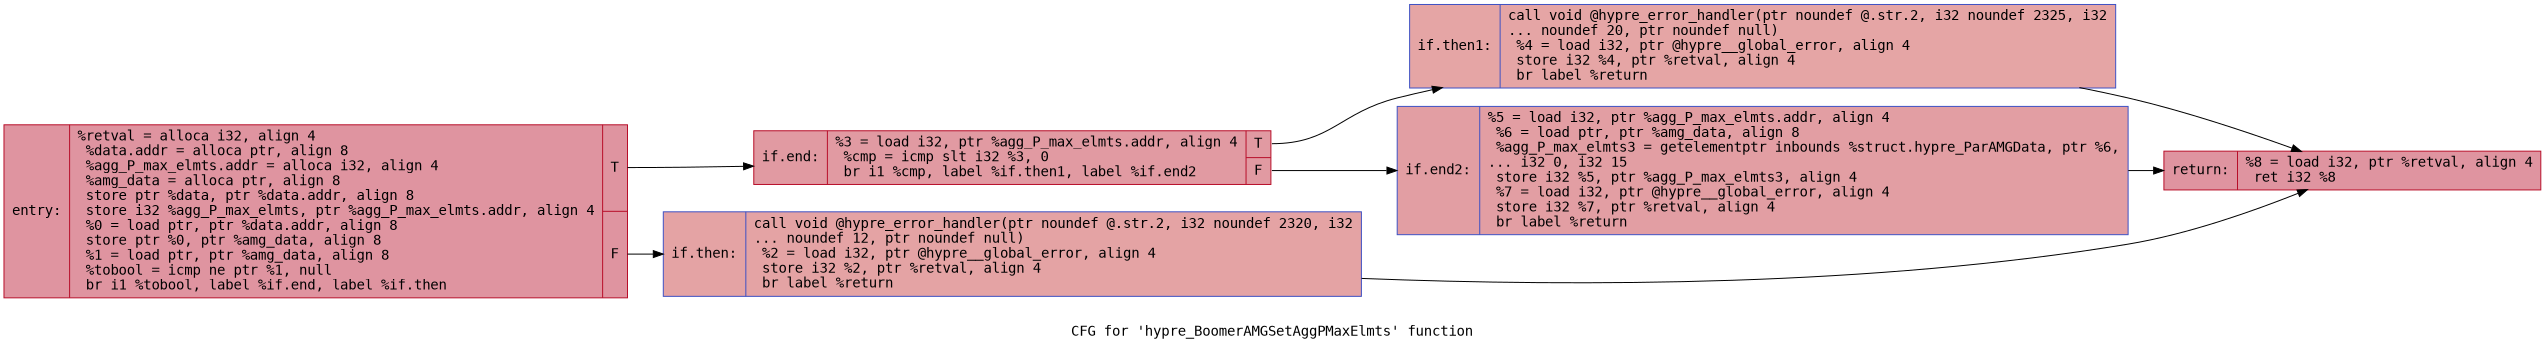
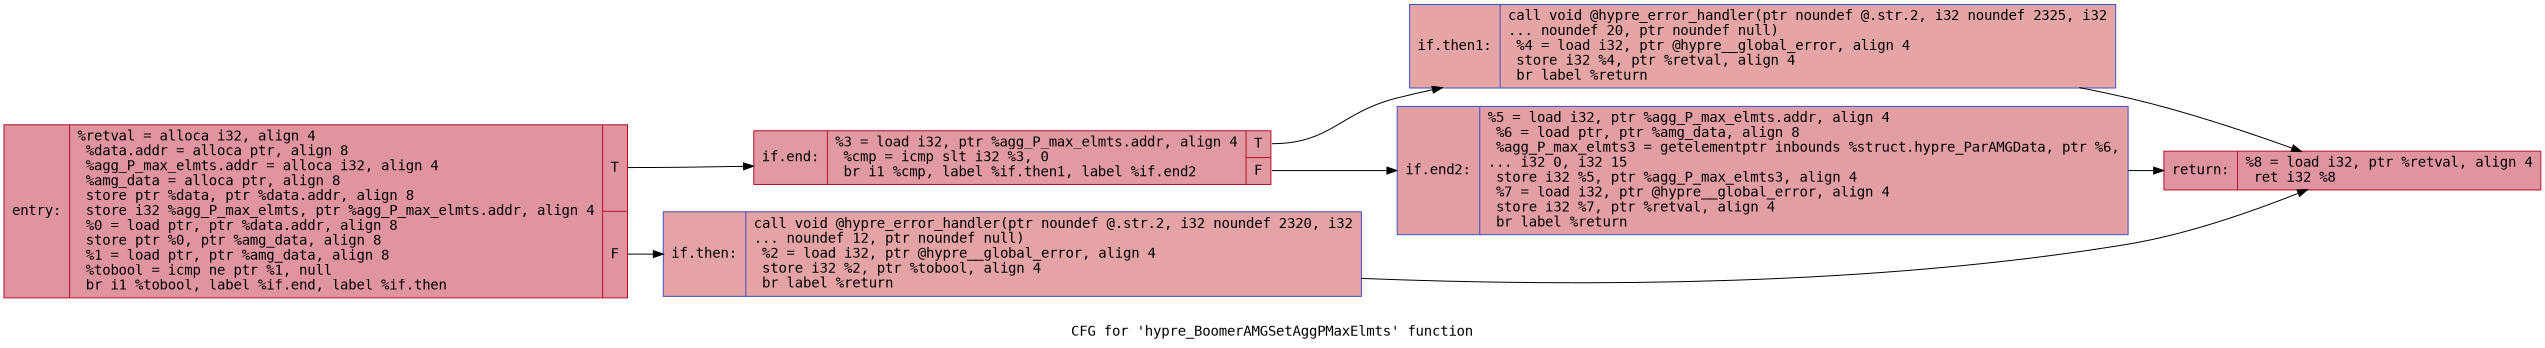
node "if.then:": text "store i32 %2, ptr %retval, align 4" -> "store i32 %2, ptr %tobool, align 4"
